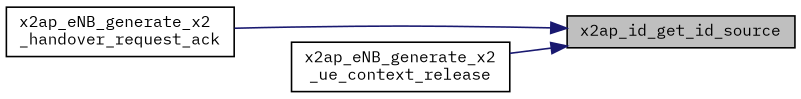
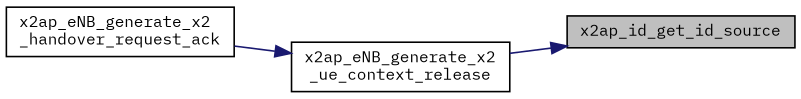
edge "x2ap_eNB_generate_x2 _handover_request_ack" -> "x2ap_id_get_id_source": now "x2ap_eNB_generate_x2 _handover_request_ack" -> "x2ap_eNB_generate_x2 _ue_context_release"
